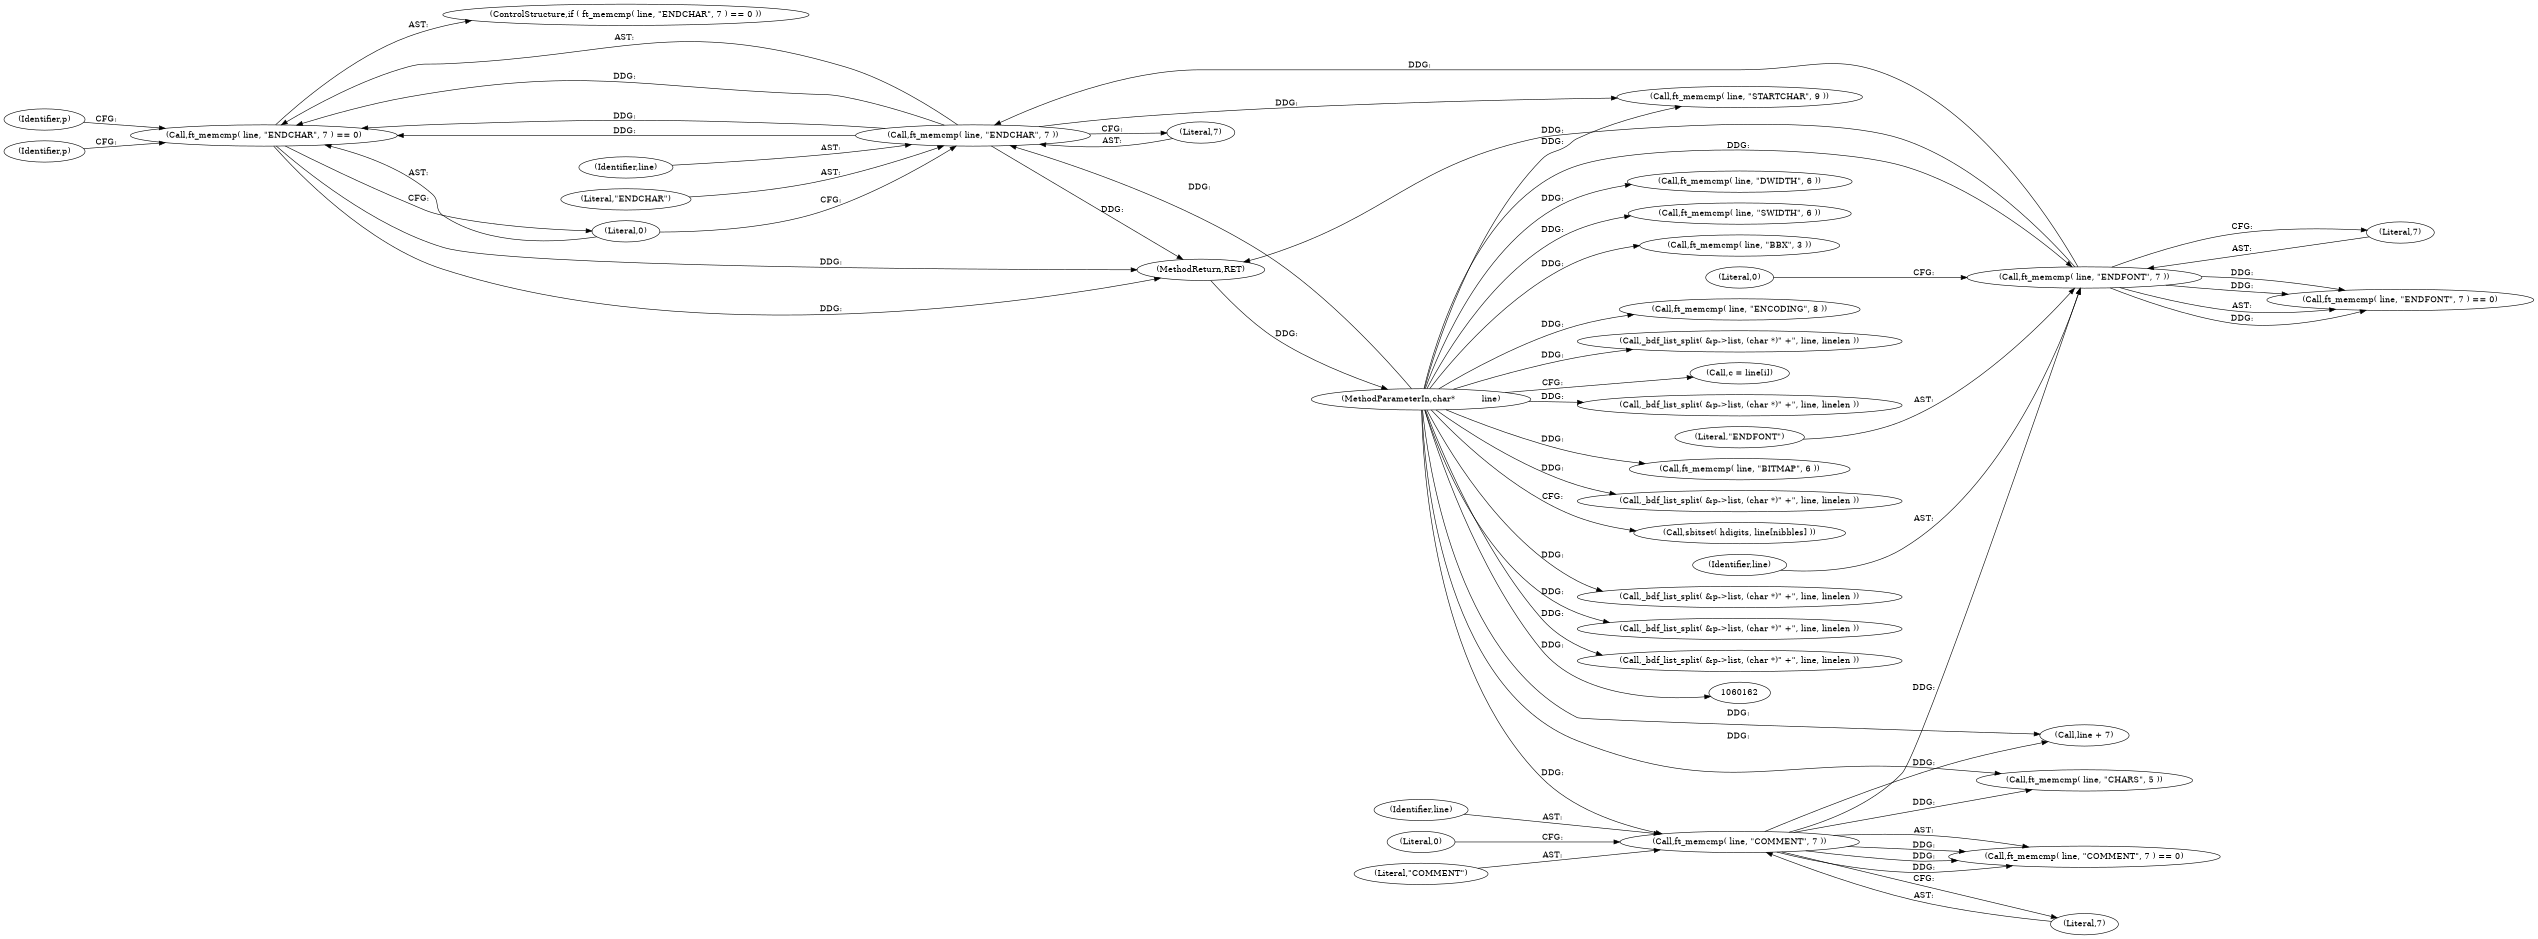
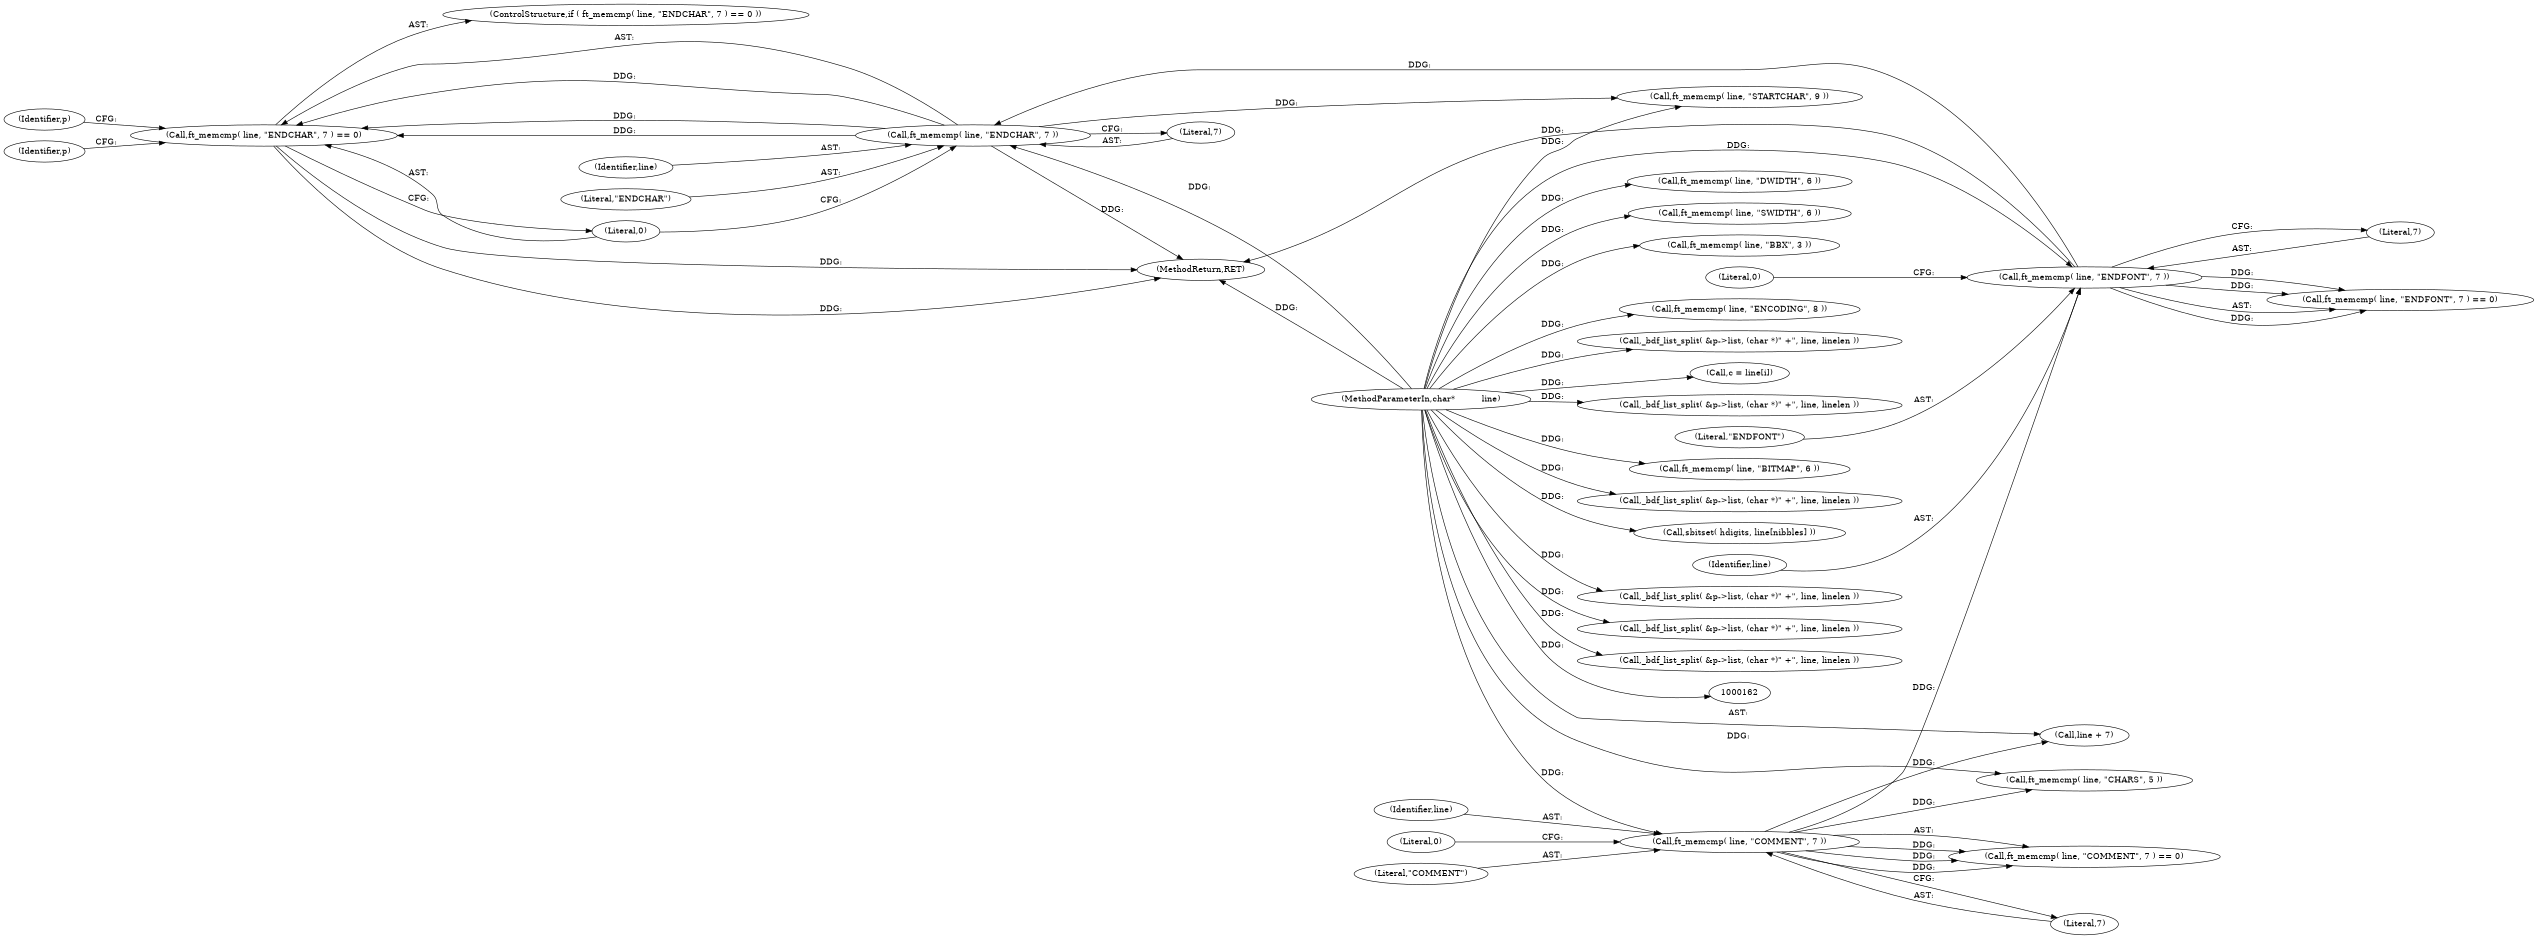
edge "(MethodReturn,RET)" -> "(MethodParameterIn,char*          line)": reversed
edge "(MethodParameterIn,char*          line)" -> "(Call,c = line[i])": label "CFG: " -> "DDG: "
edge "(MethodParameterIn,char*          line)" -> "(Call,sbitset( hdigits, line[nibbles] ))": label "CFG: " -> "DDG: "
node "1060162": label "1060162" -> "1000162"
edge "(MethodParameterIn,char*          line)" -> "(Call,line + 7)": label "DDG: " -> "AST: "
